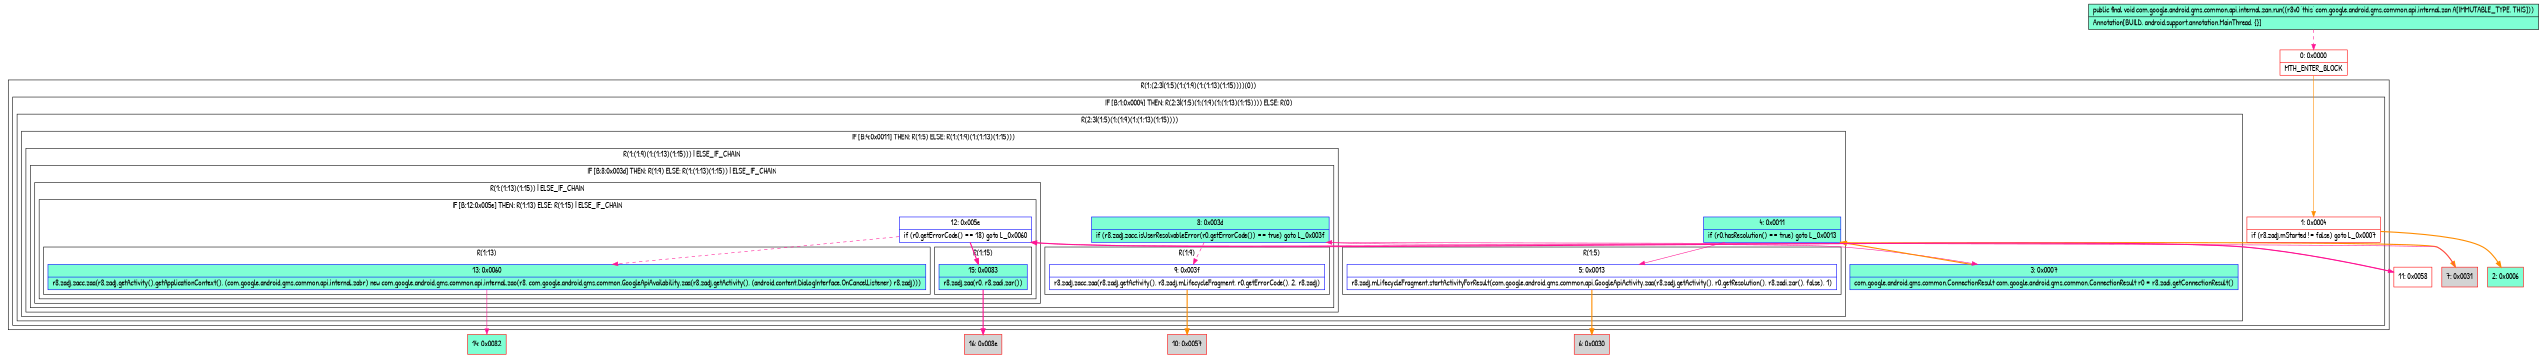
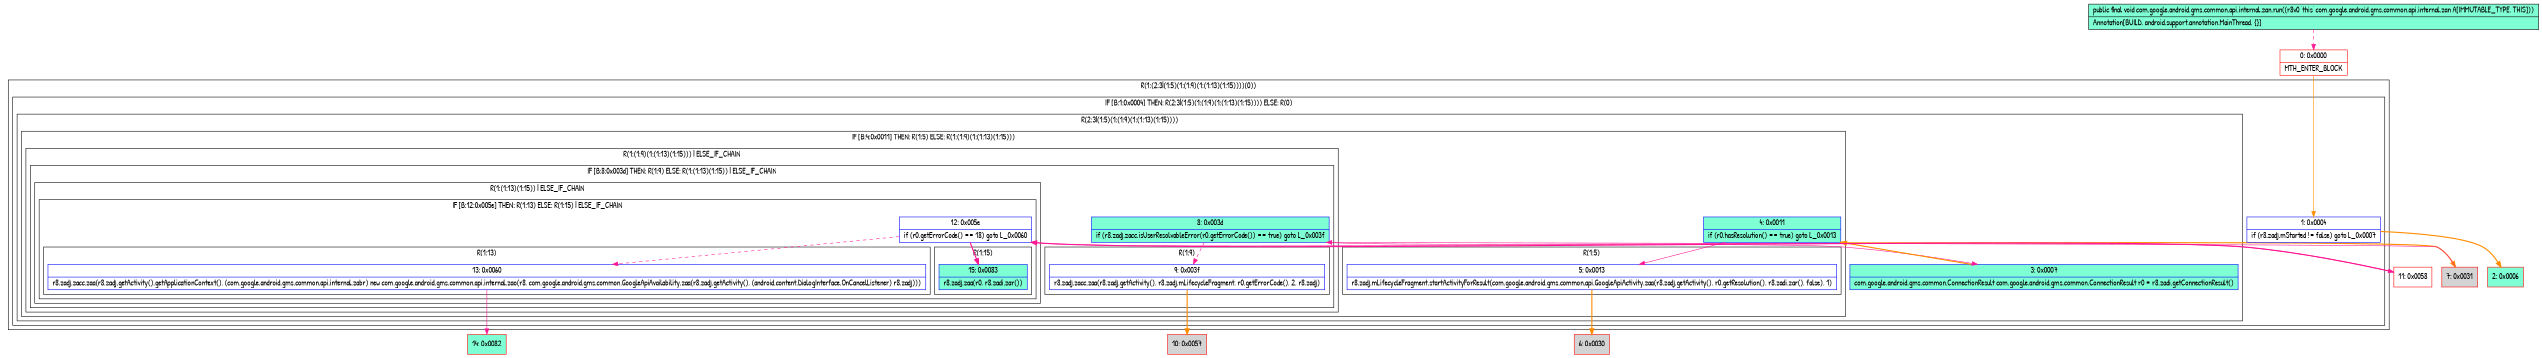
node "1: 0x0004": color red -> blue
node "13: 0x0060": fillcolor aquamarine -> white
node "16: 0x008e": removed
